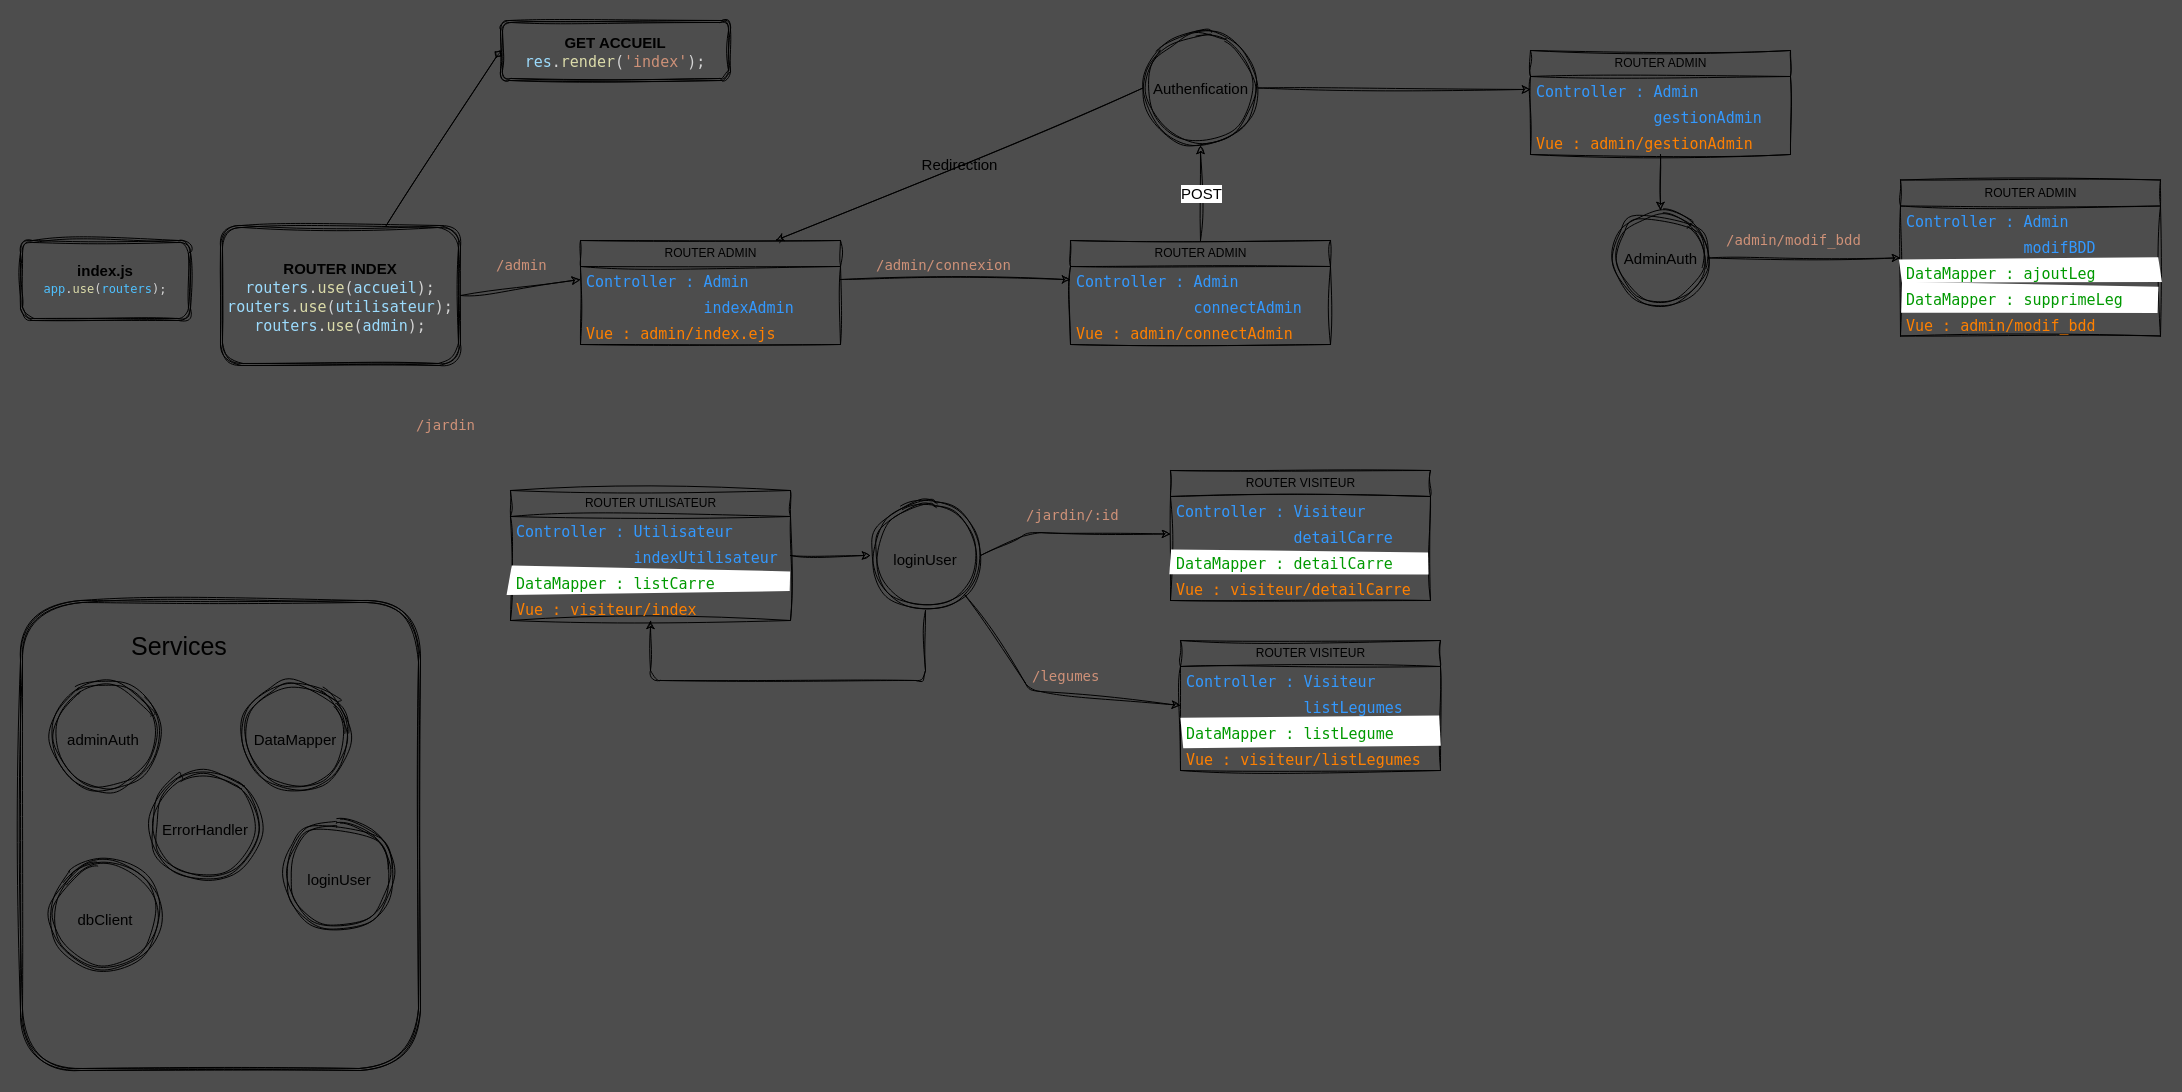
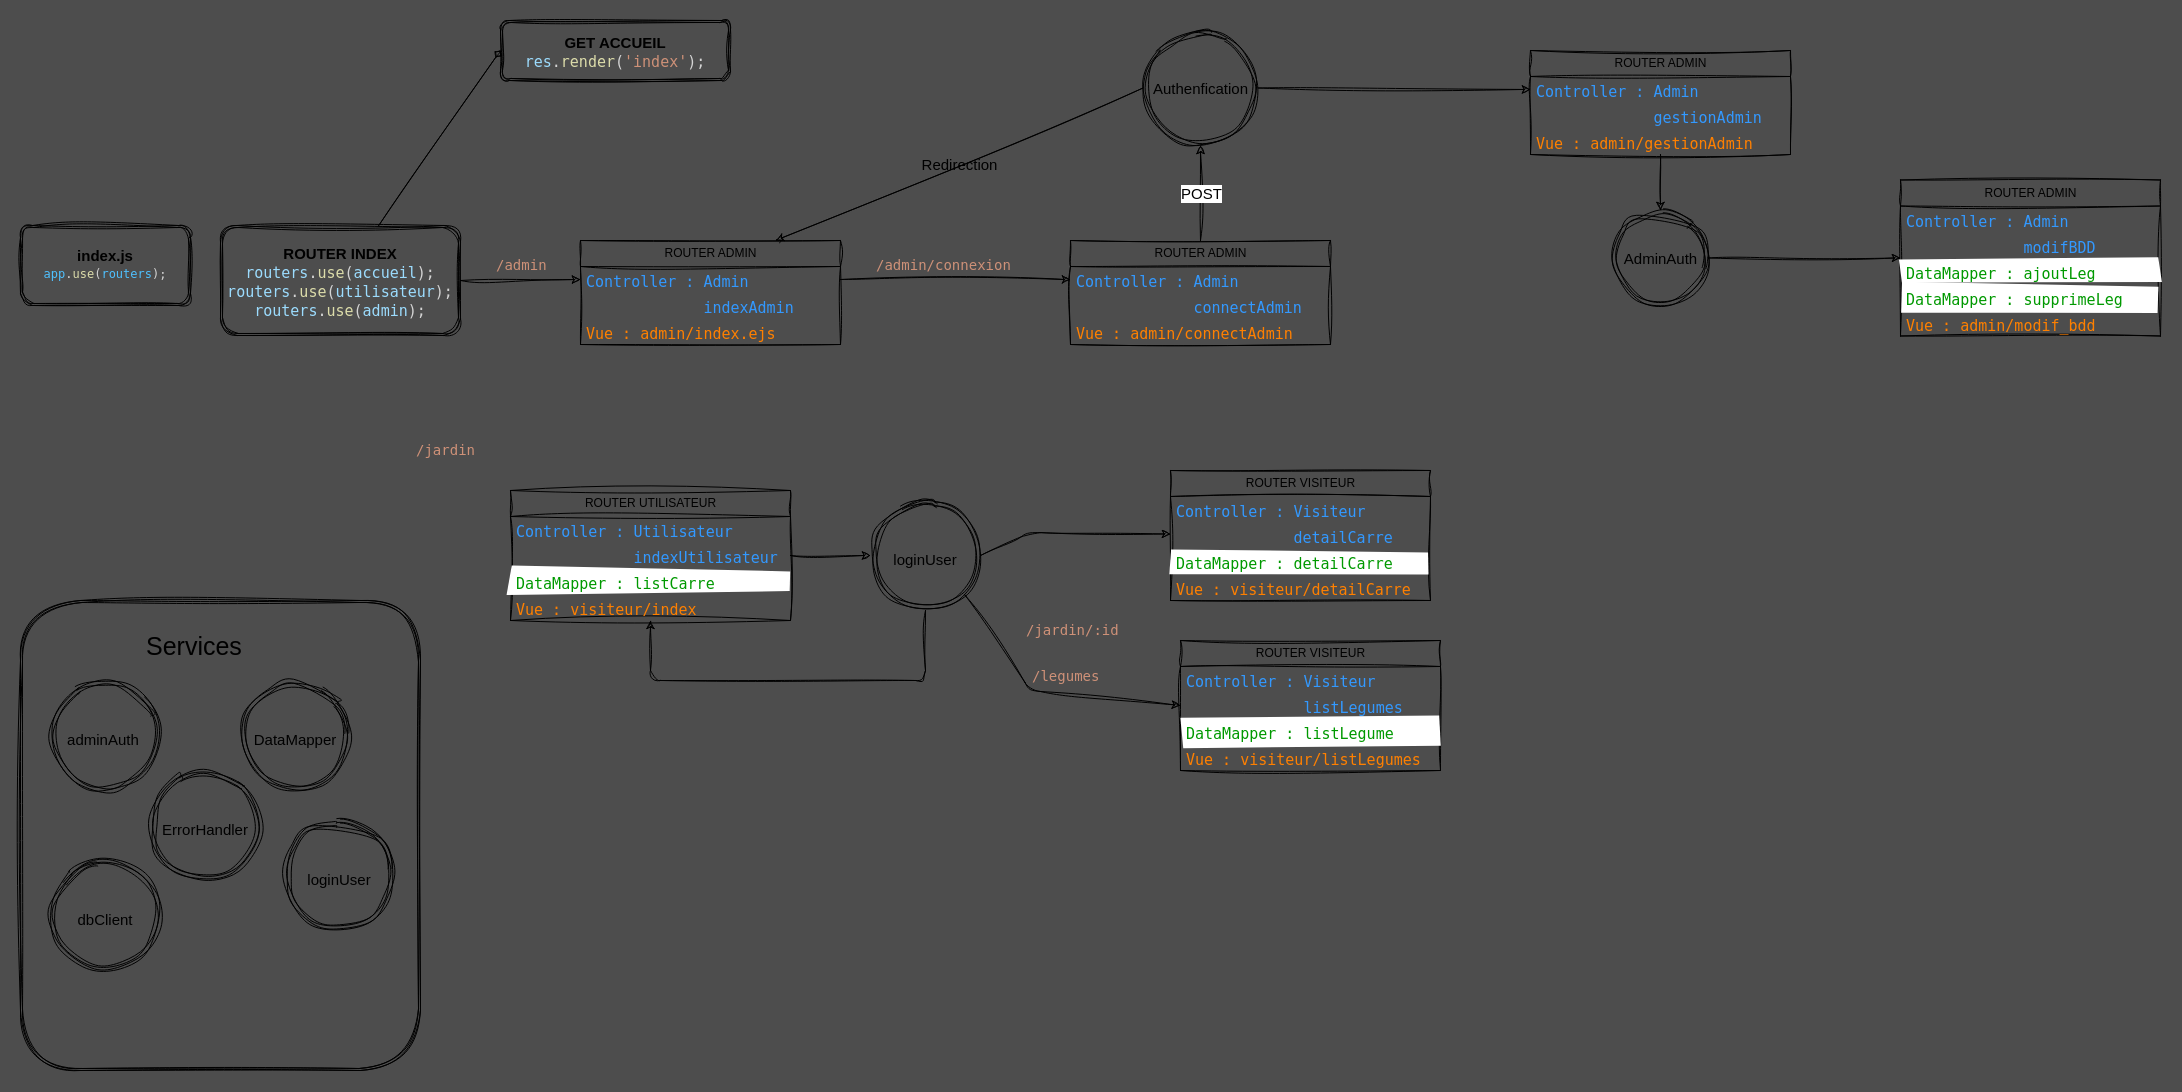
node "/admin/modif_bdd": removed
node "index.js app.use(routers);": moved (106, 281) -> (106, 266)
node "ROUTER INDEX routers.use(accueil); routers.use(utilisateur); routers.use(admin);": size 240x140 -> 240x110
node "/jardin": moved (466, 426) -> (466, 451)
node "/jardin/:id": moved (1076, 516) -> (1076, 631)
node "Services": moved (206, 646) -> (221, 646)
